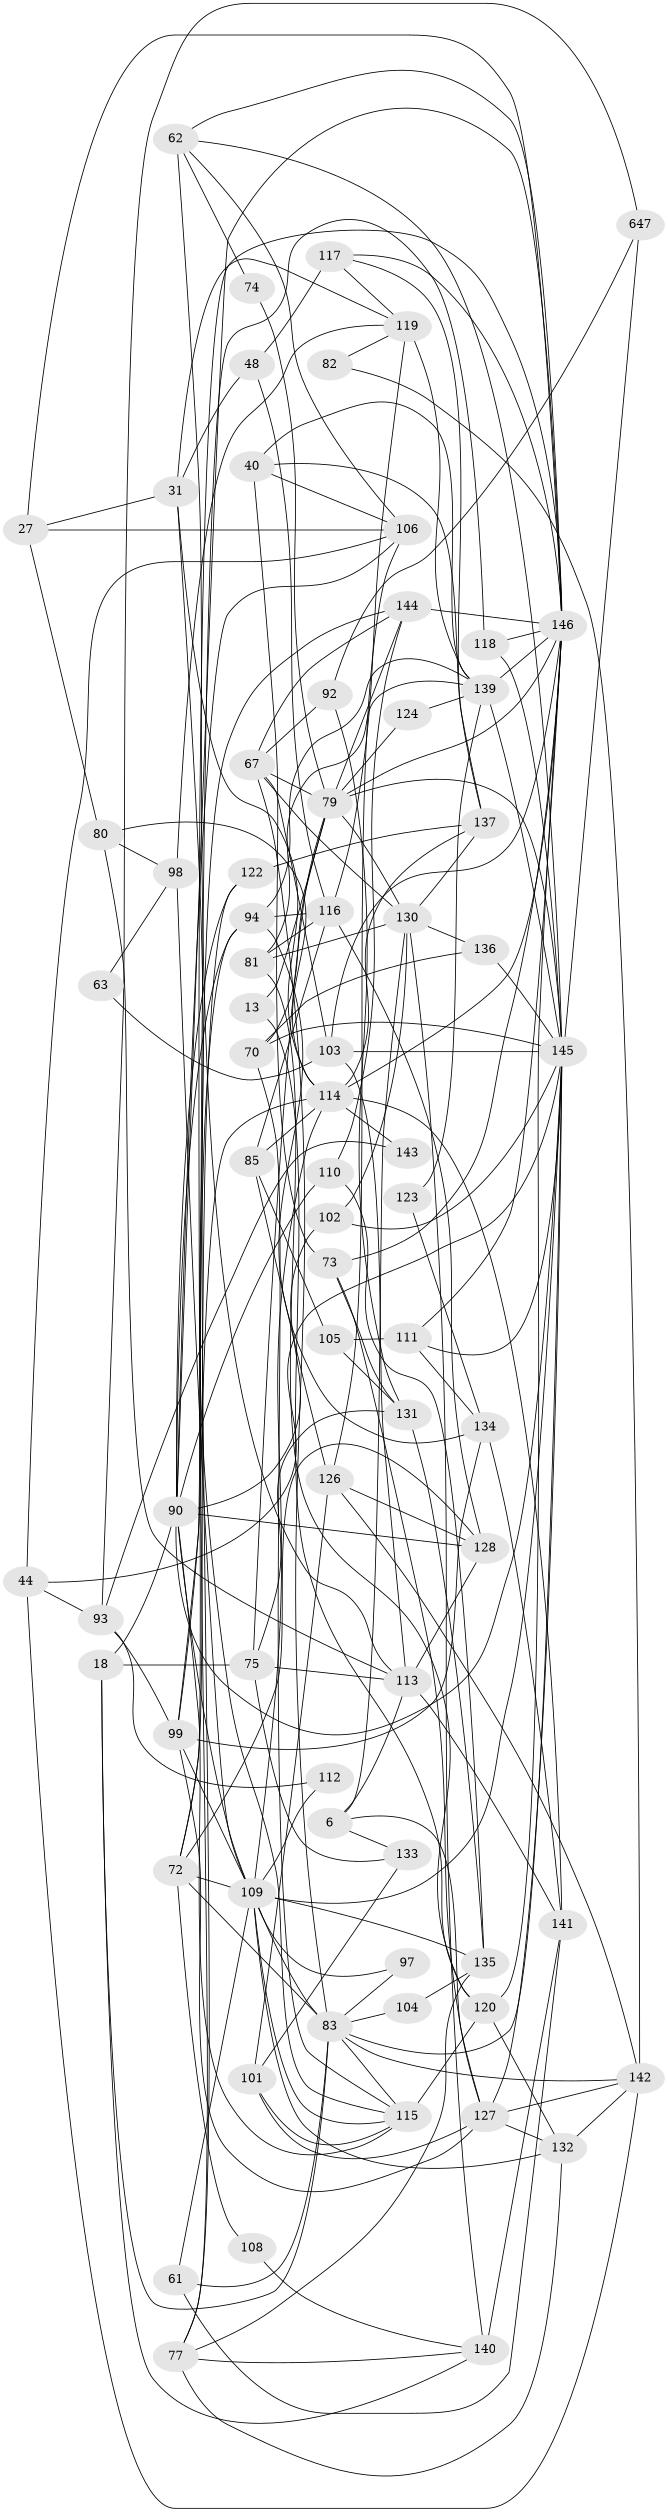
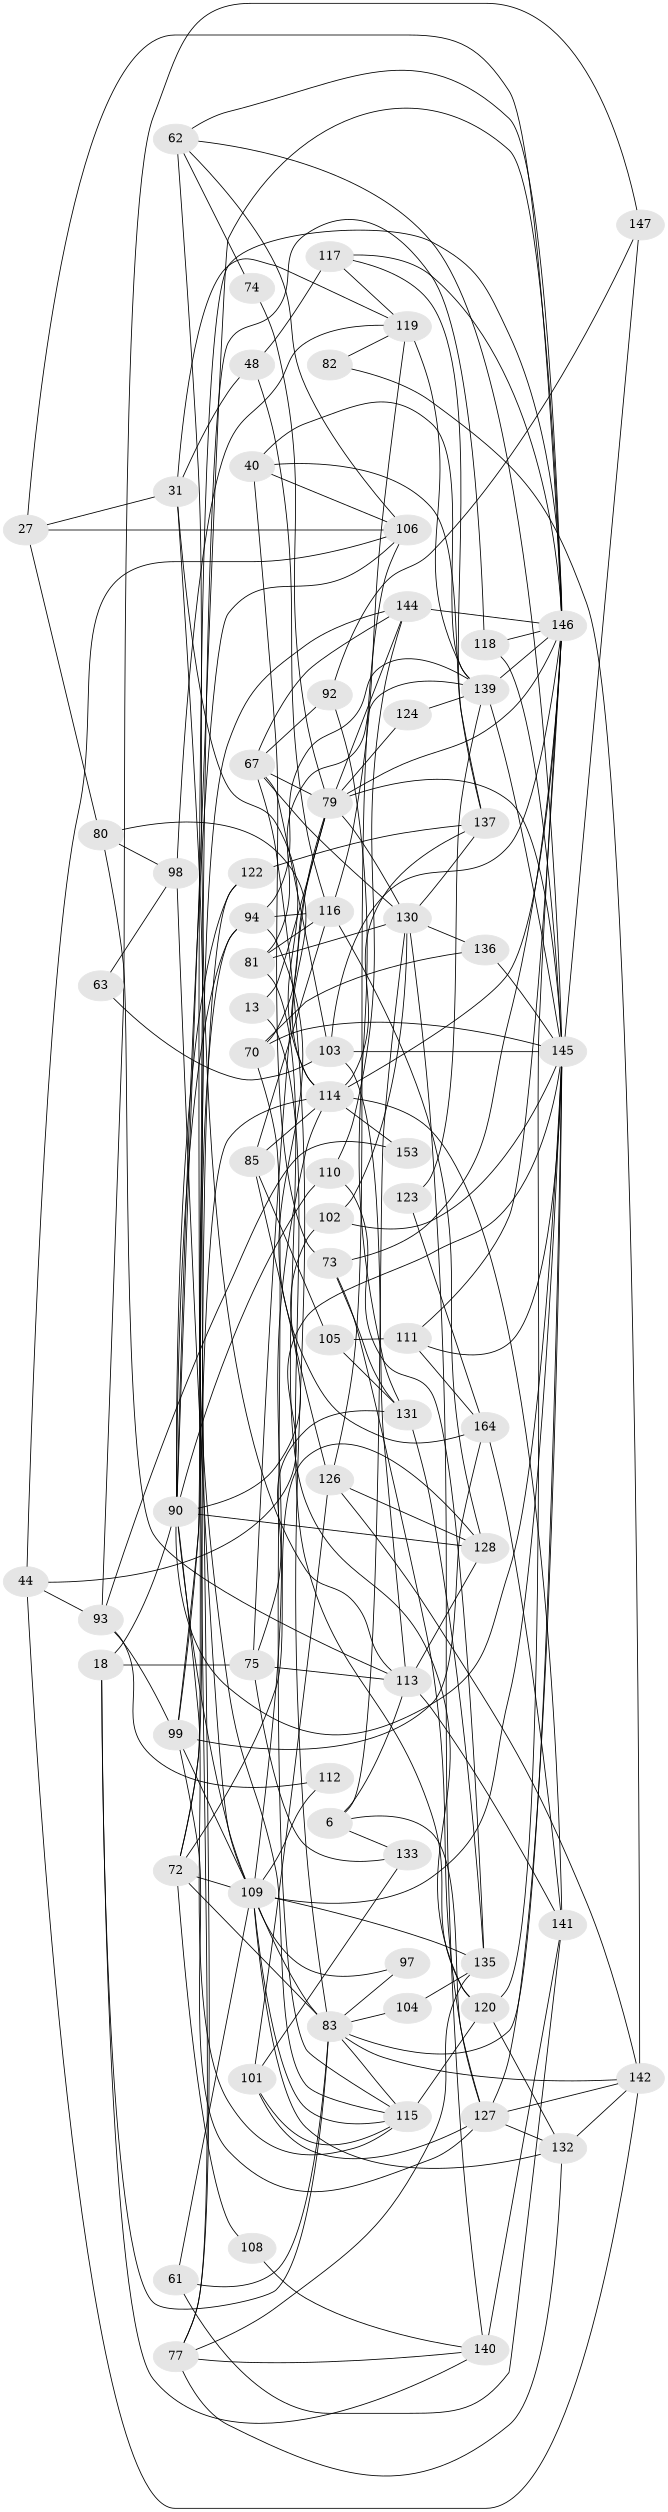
node "647": label "647" -> "147"
node "143": label "143" -> "153"
node "134": label "134" -> "164"
